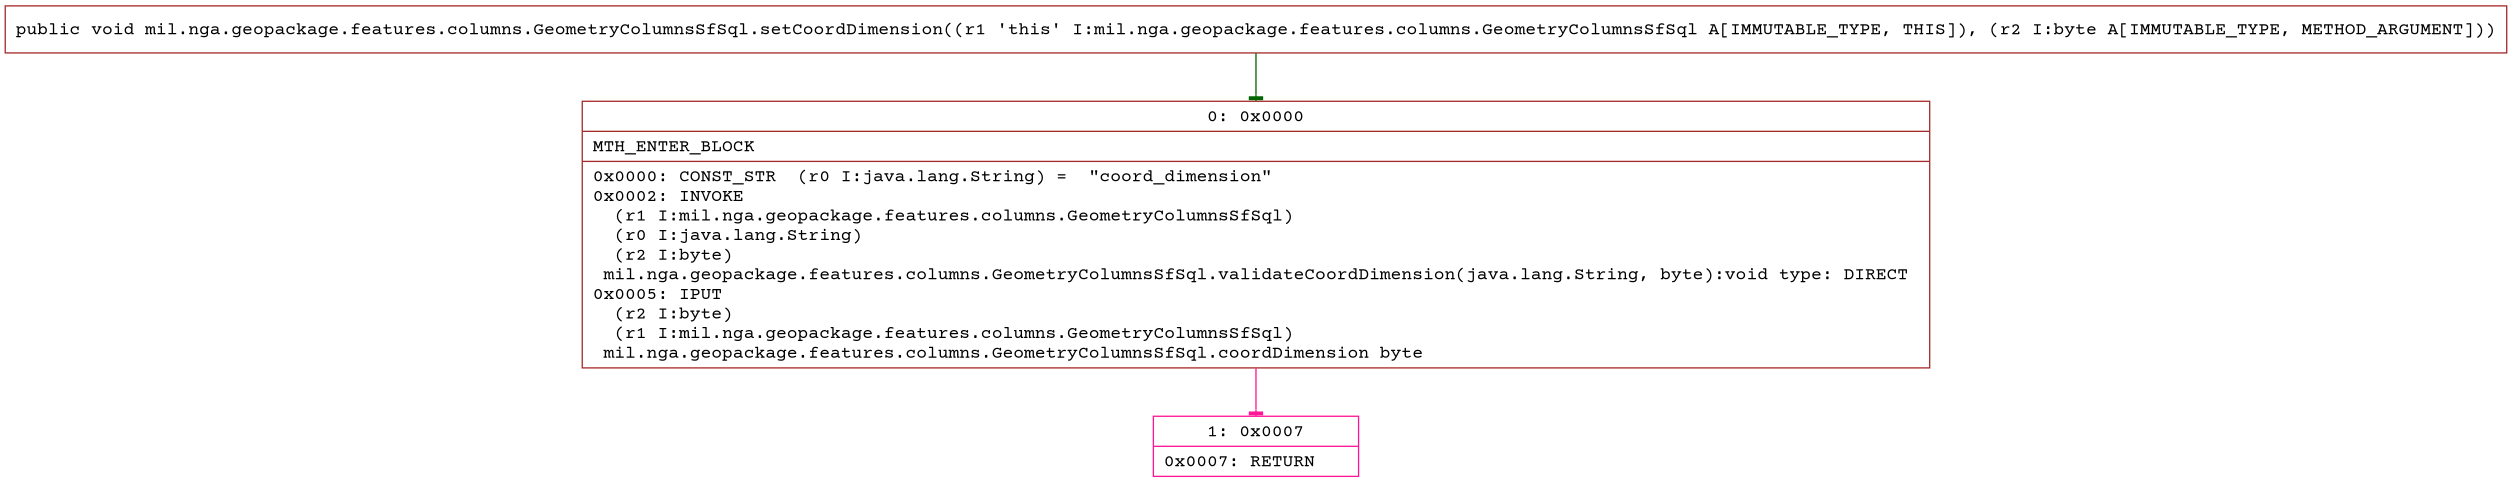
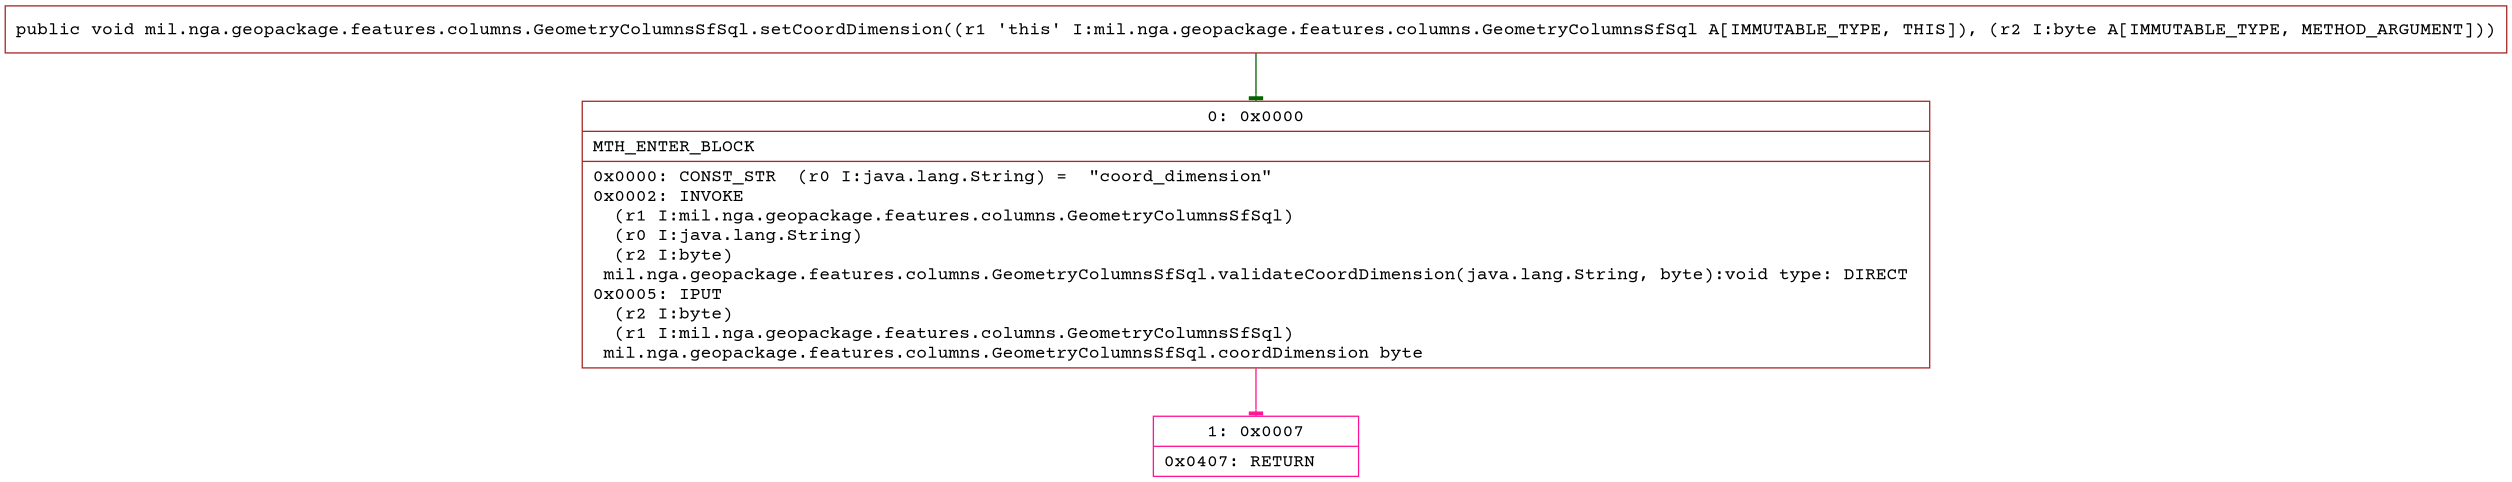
node "1: 0x0007": text "0x0007: RETURN" -> "0x0407: RETURN"
